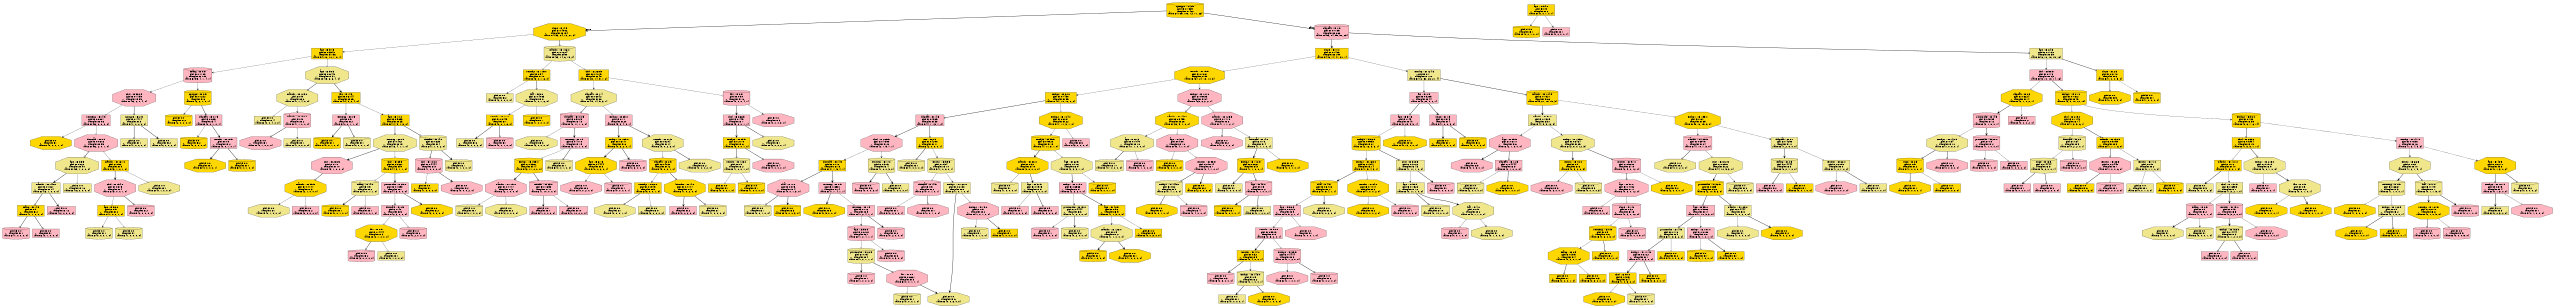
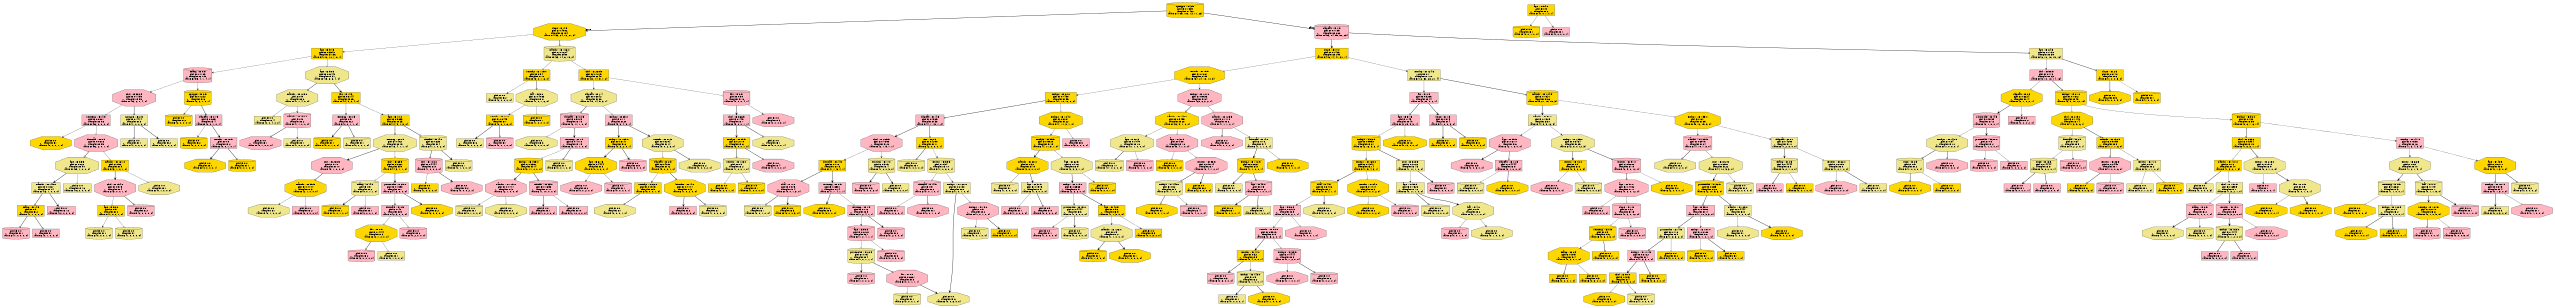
node "slope <= 2.5 gini = 0.5 samples = 2 value = [1, 0, 0, 0, 1]": fillcolor gold -> khaki
node "gini = 0.0 samples = 7 value = [0, 0, 0, 0, 7]": label "gini = 0.0 samples = 7 value = [0, 0, 0, 0, 7]" -> "gini = 0.0 value = 7 value = [0, 0, 0, 0, 7]"
node "gini = 0.0 samples = 8 value = [8, 0, 0, 0, 0]": removed
